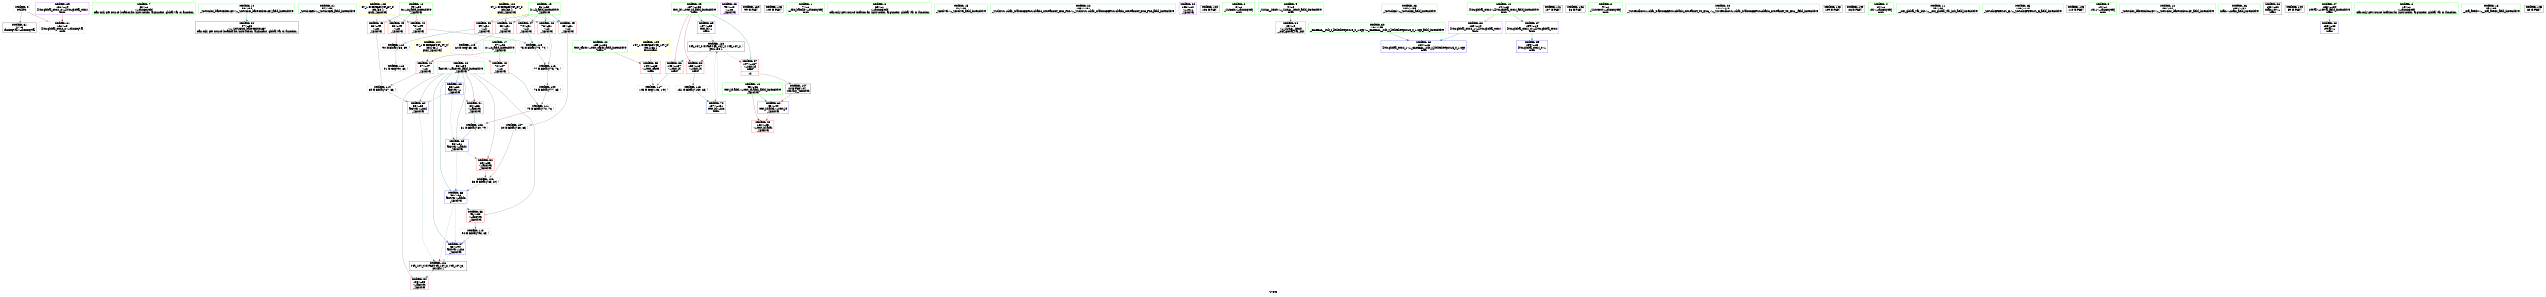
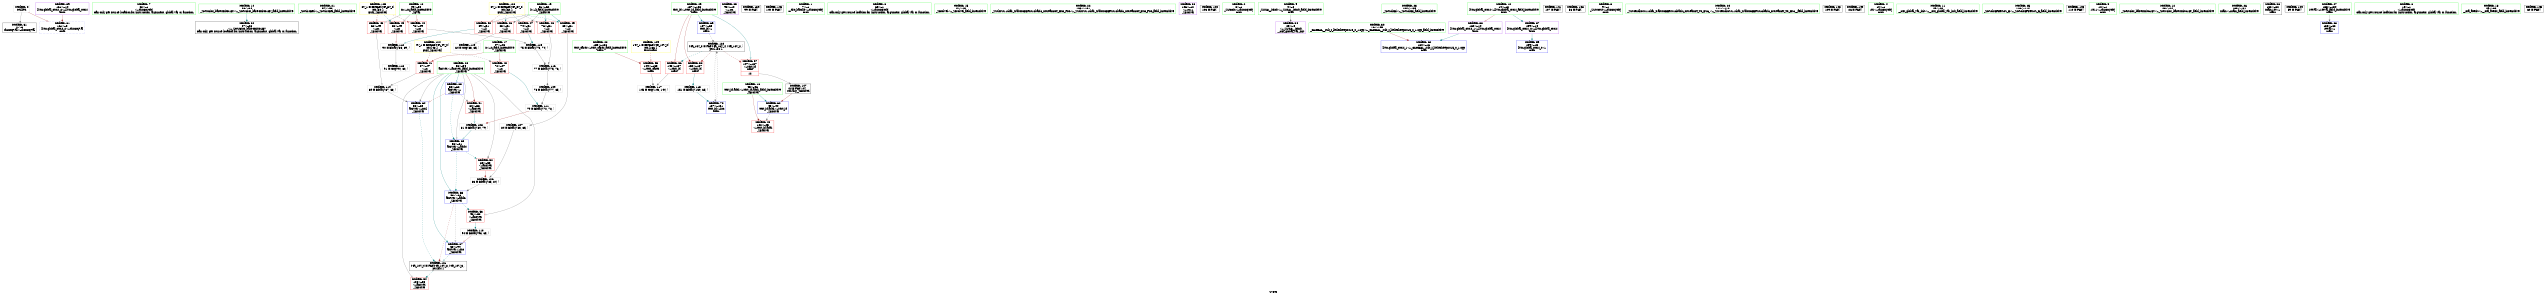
node "NodeID: 18": text "_Z5solvei" -> "_Z5var"
